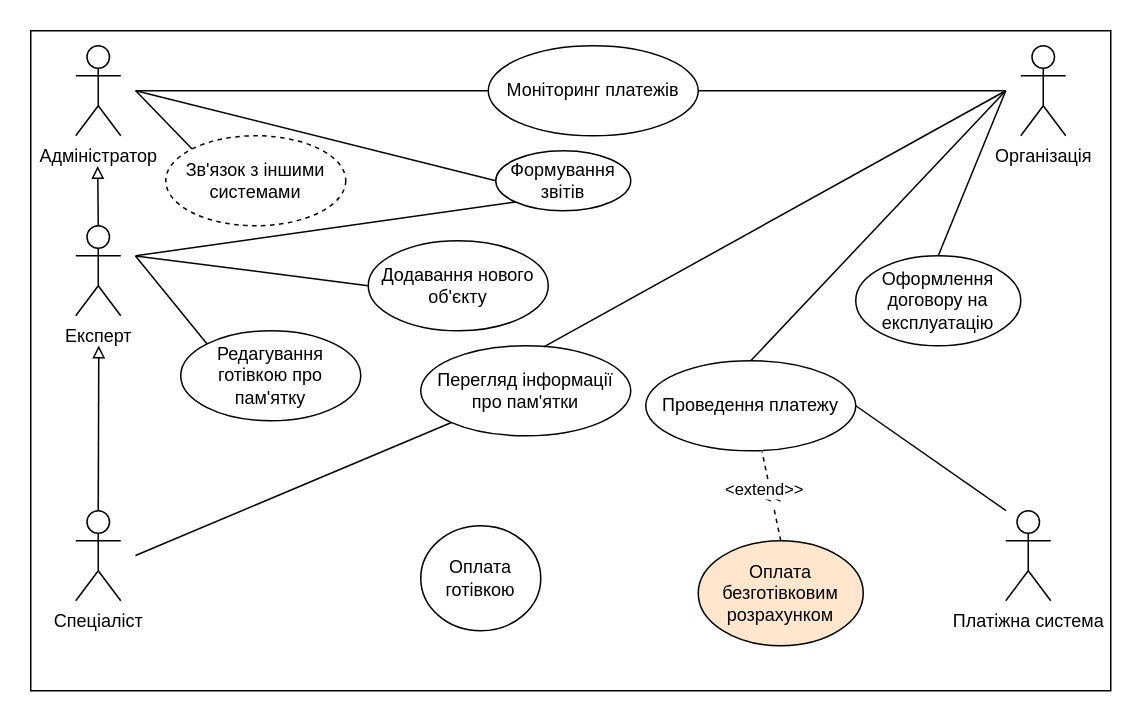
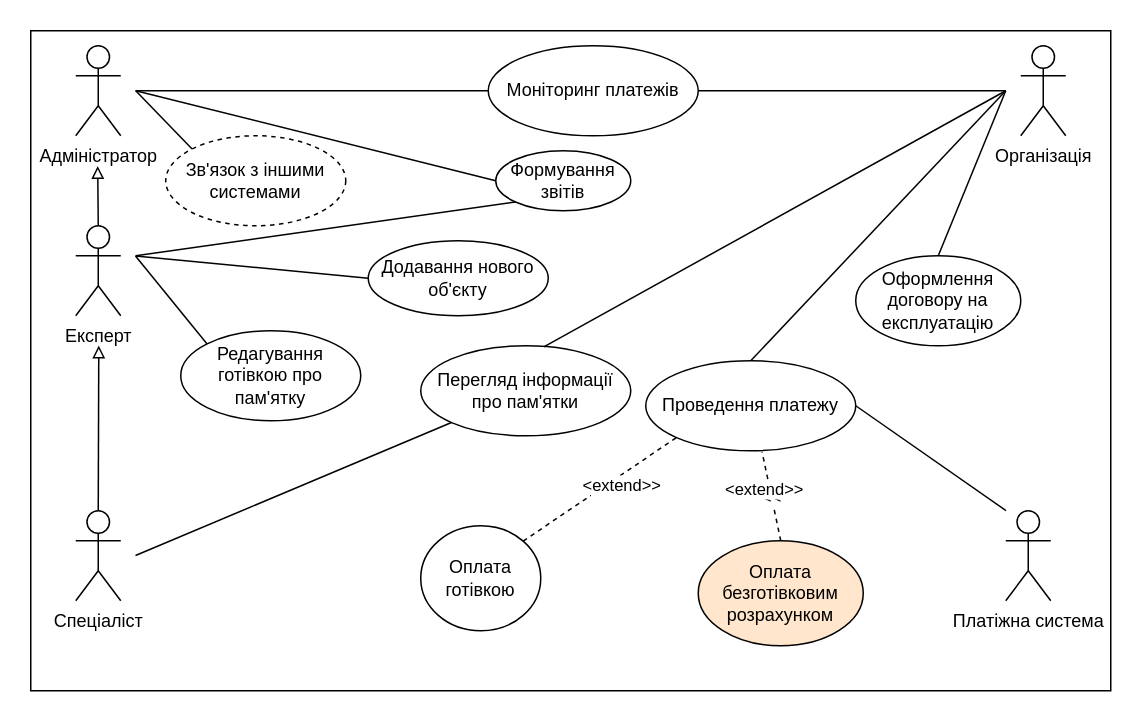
node "Додавання нового об'єкту": size 180x90 -> 180x75
edge "Проведення платежу" -- "Оплата готівкою": added, labels "<extend>>", "<<"
